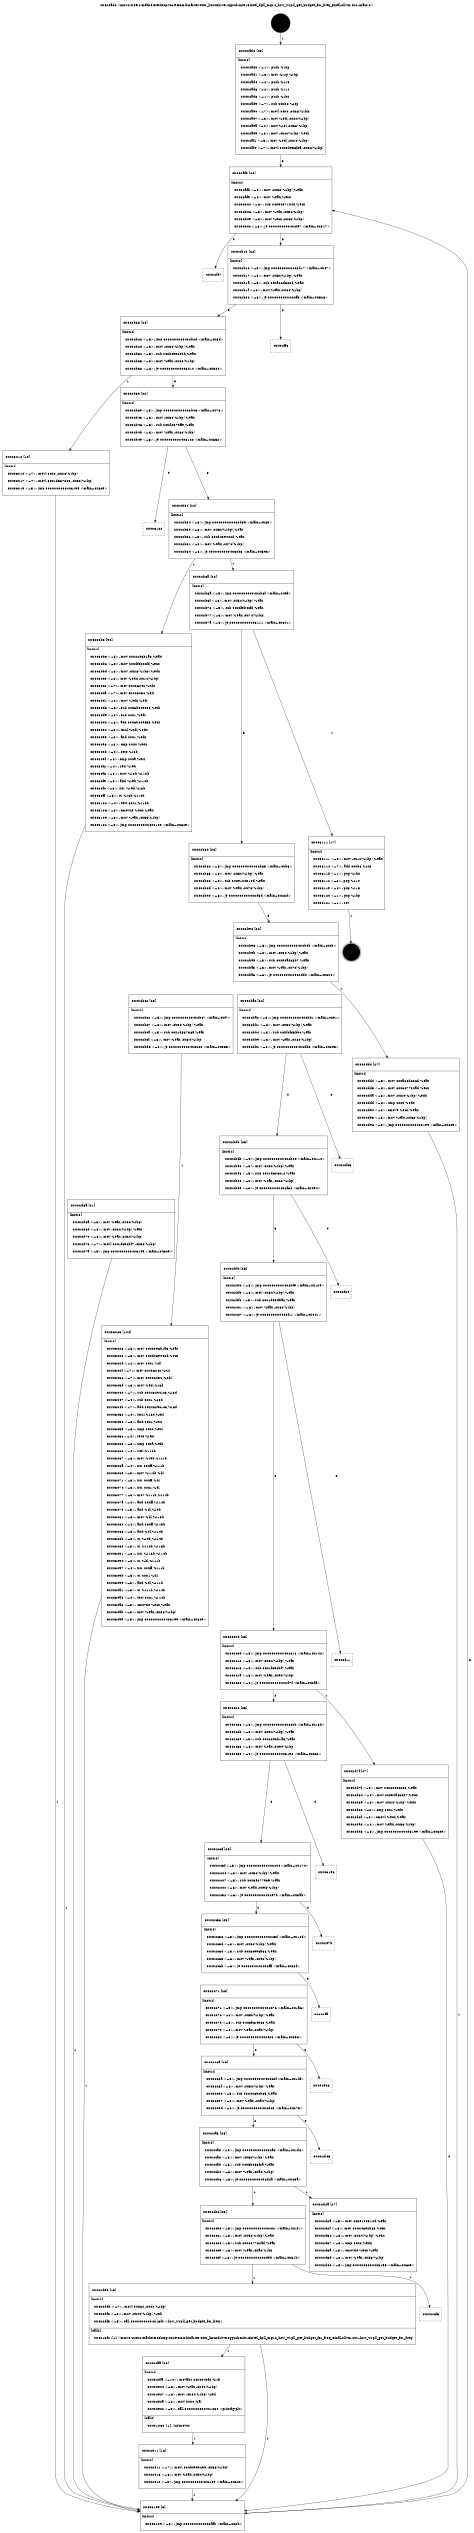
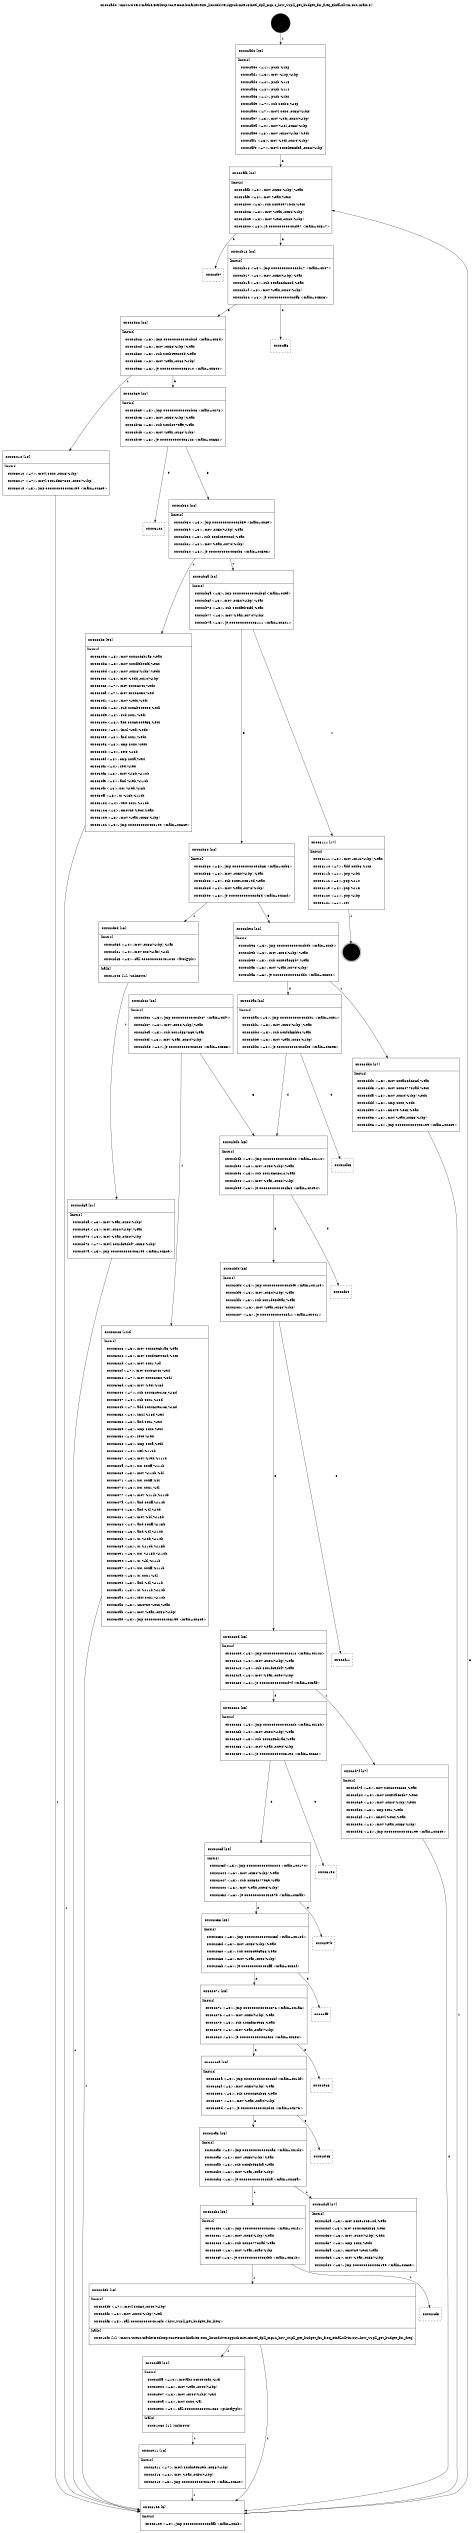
node "0x402d5d [13]": added
edge "0x402b96 [22]" -> "0x402bac [22]": added, label "4"
edge "0x402bc2 [25]" -> "0x402bdb [25]": added, label "3"
edge "0x402c58 [25]" -> "0x402c71 [25]": added, label "2"
